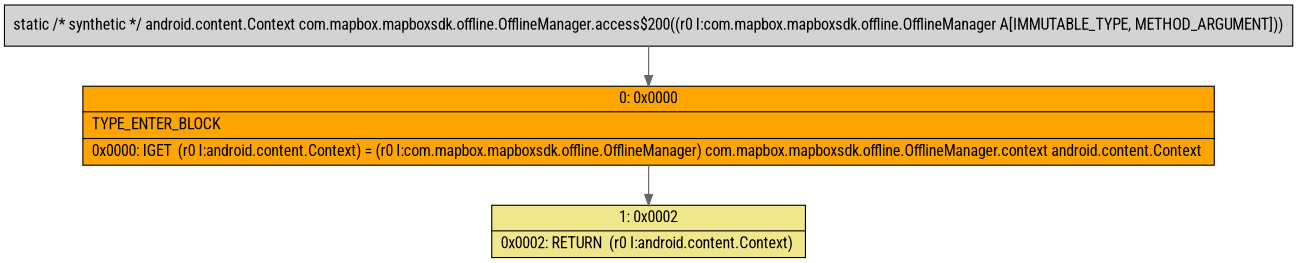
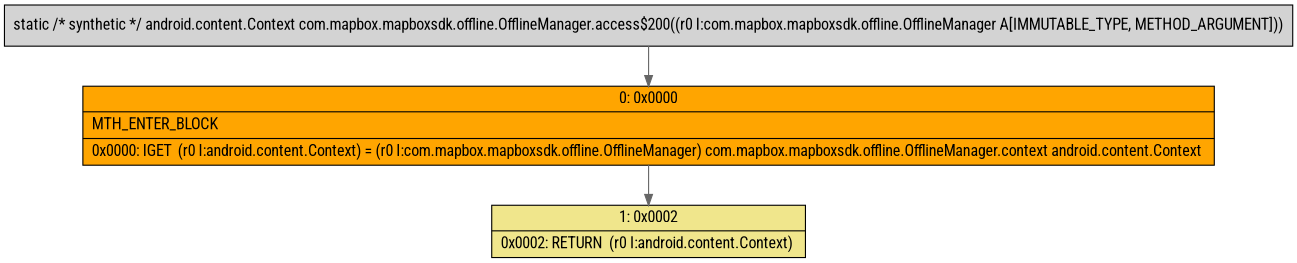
node "0: 0x0000": text "TYPE_ENTER_BLOCK" -> "MTH_ENTER_BLOCK"
